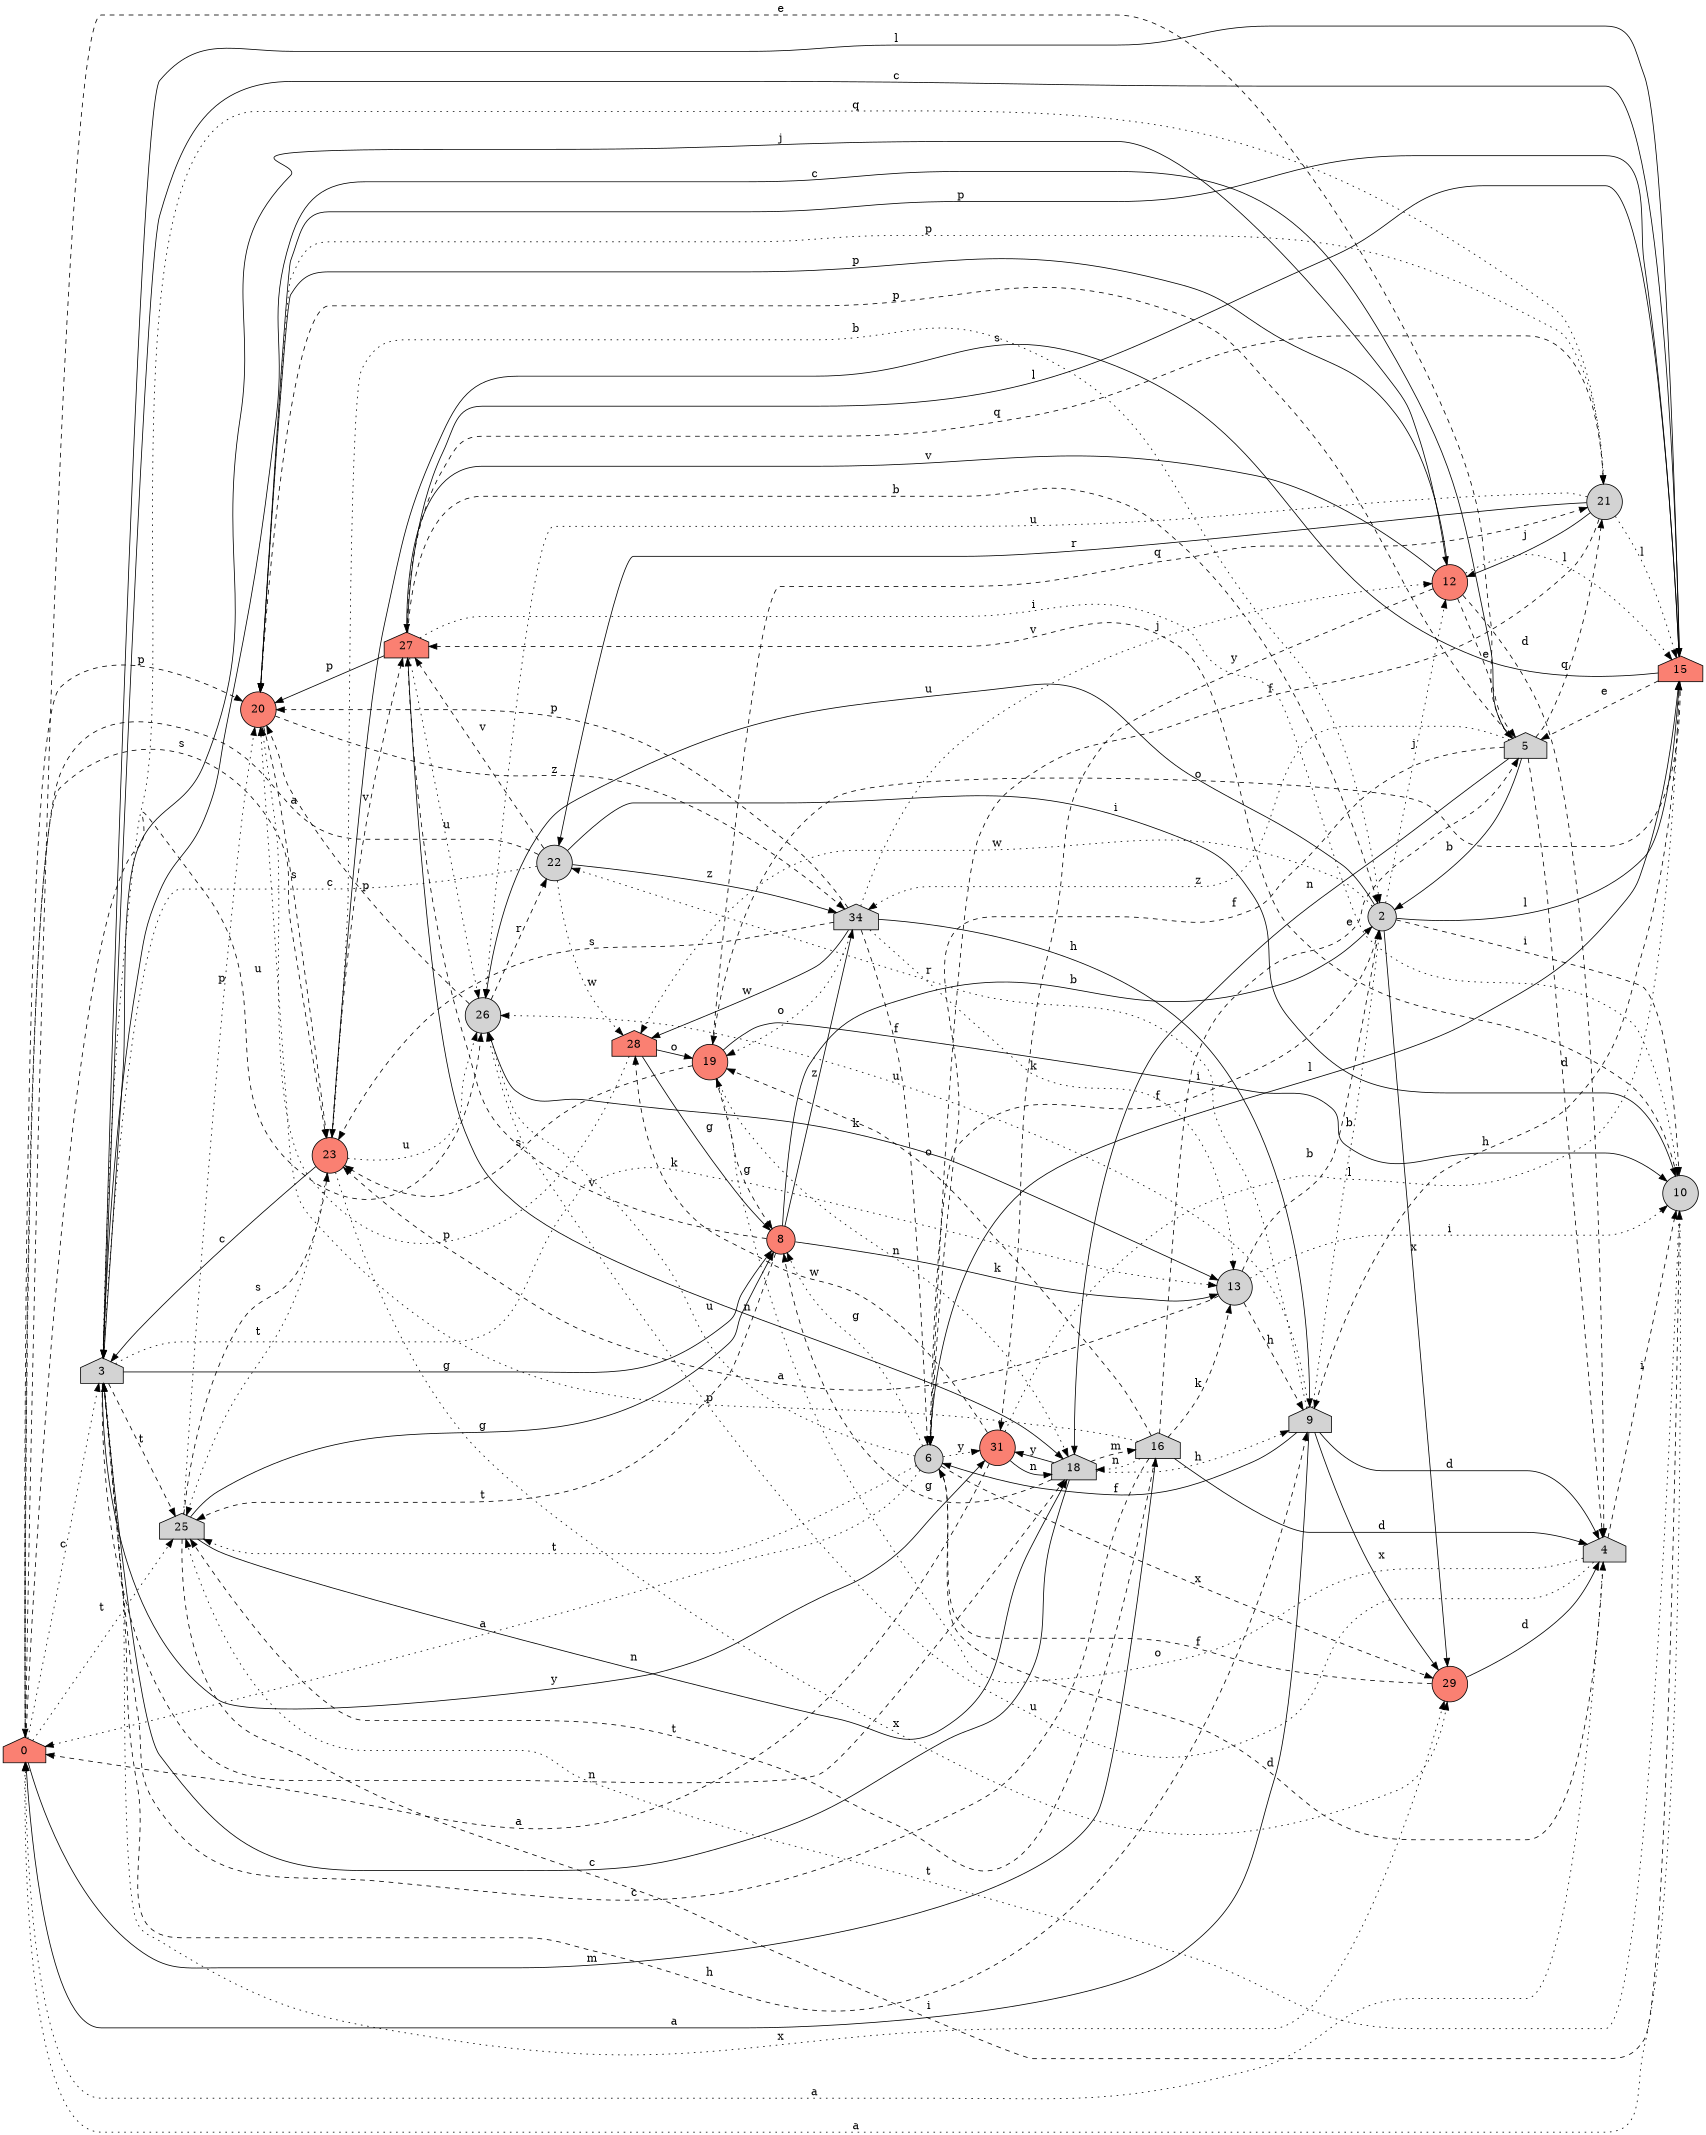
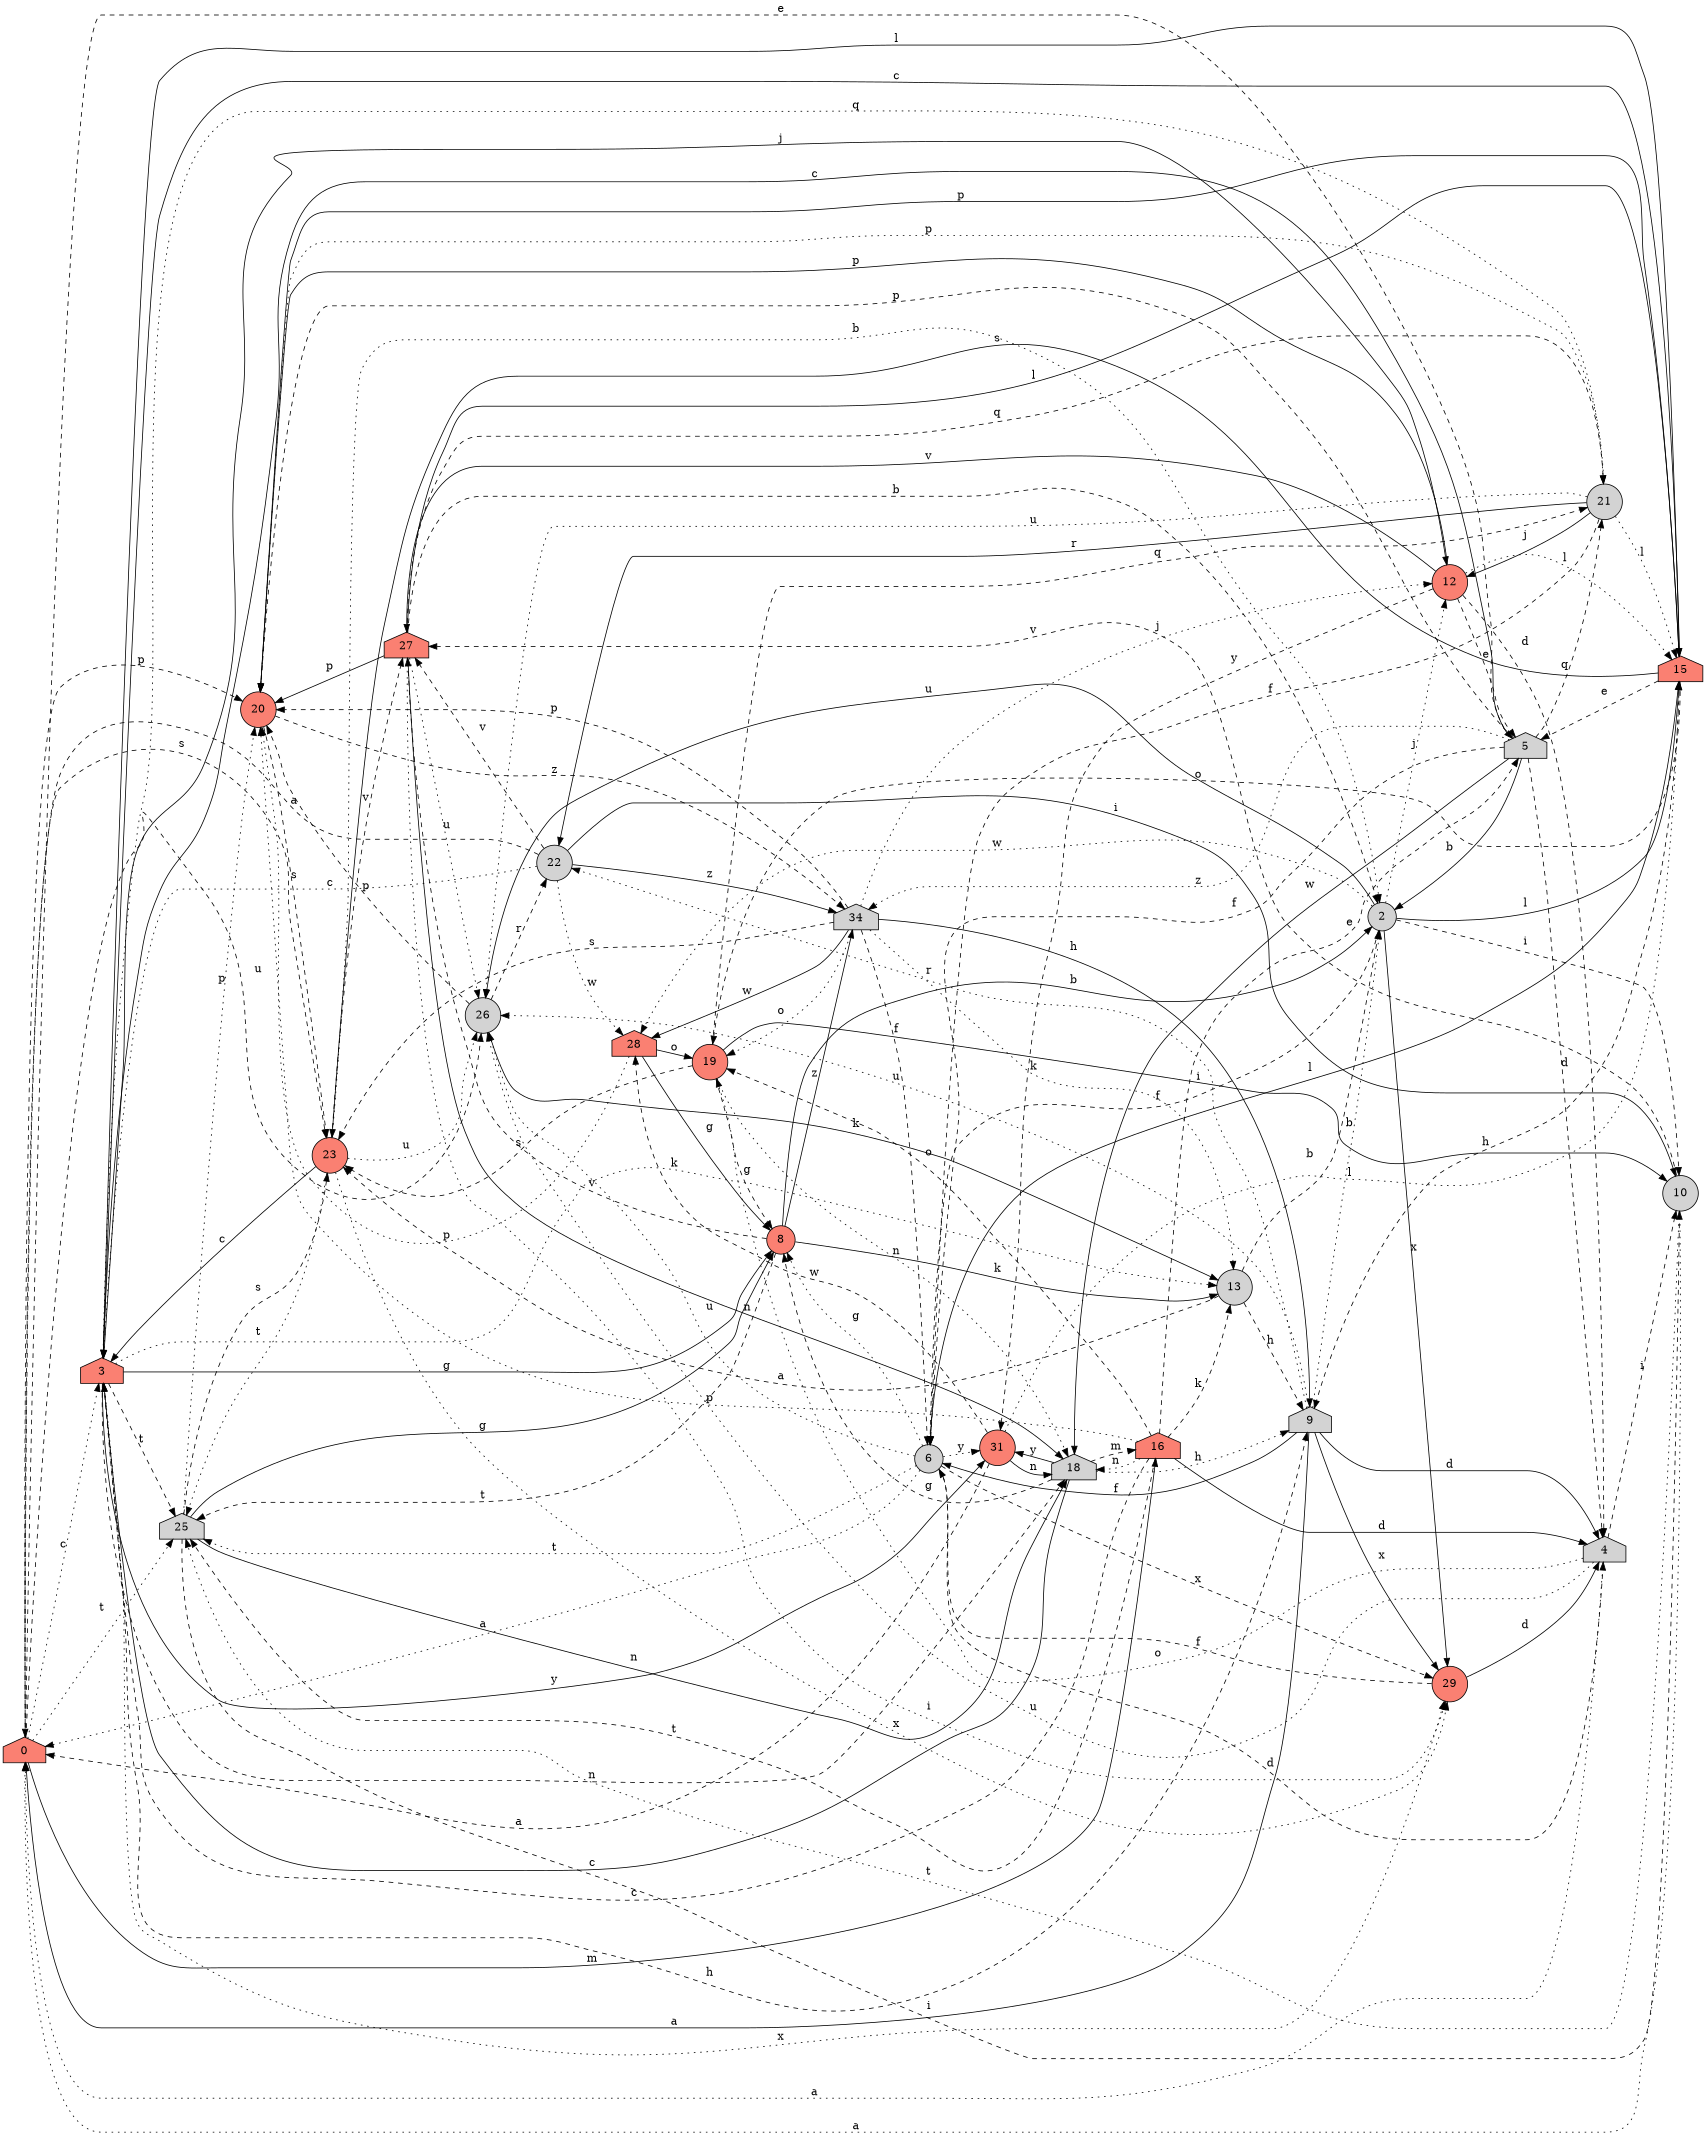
edge "27" -> "10": now "27" -> "29"
edge "5" -> "18": label "n" -> "w"
edge "13" -> "10": removed, label "i"
node "3": fillcolor lightgrey -> salmon
node "16": fillcolor lightgrey -> salmon
